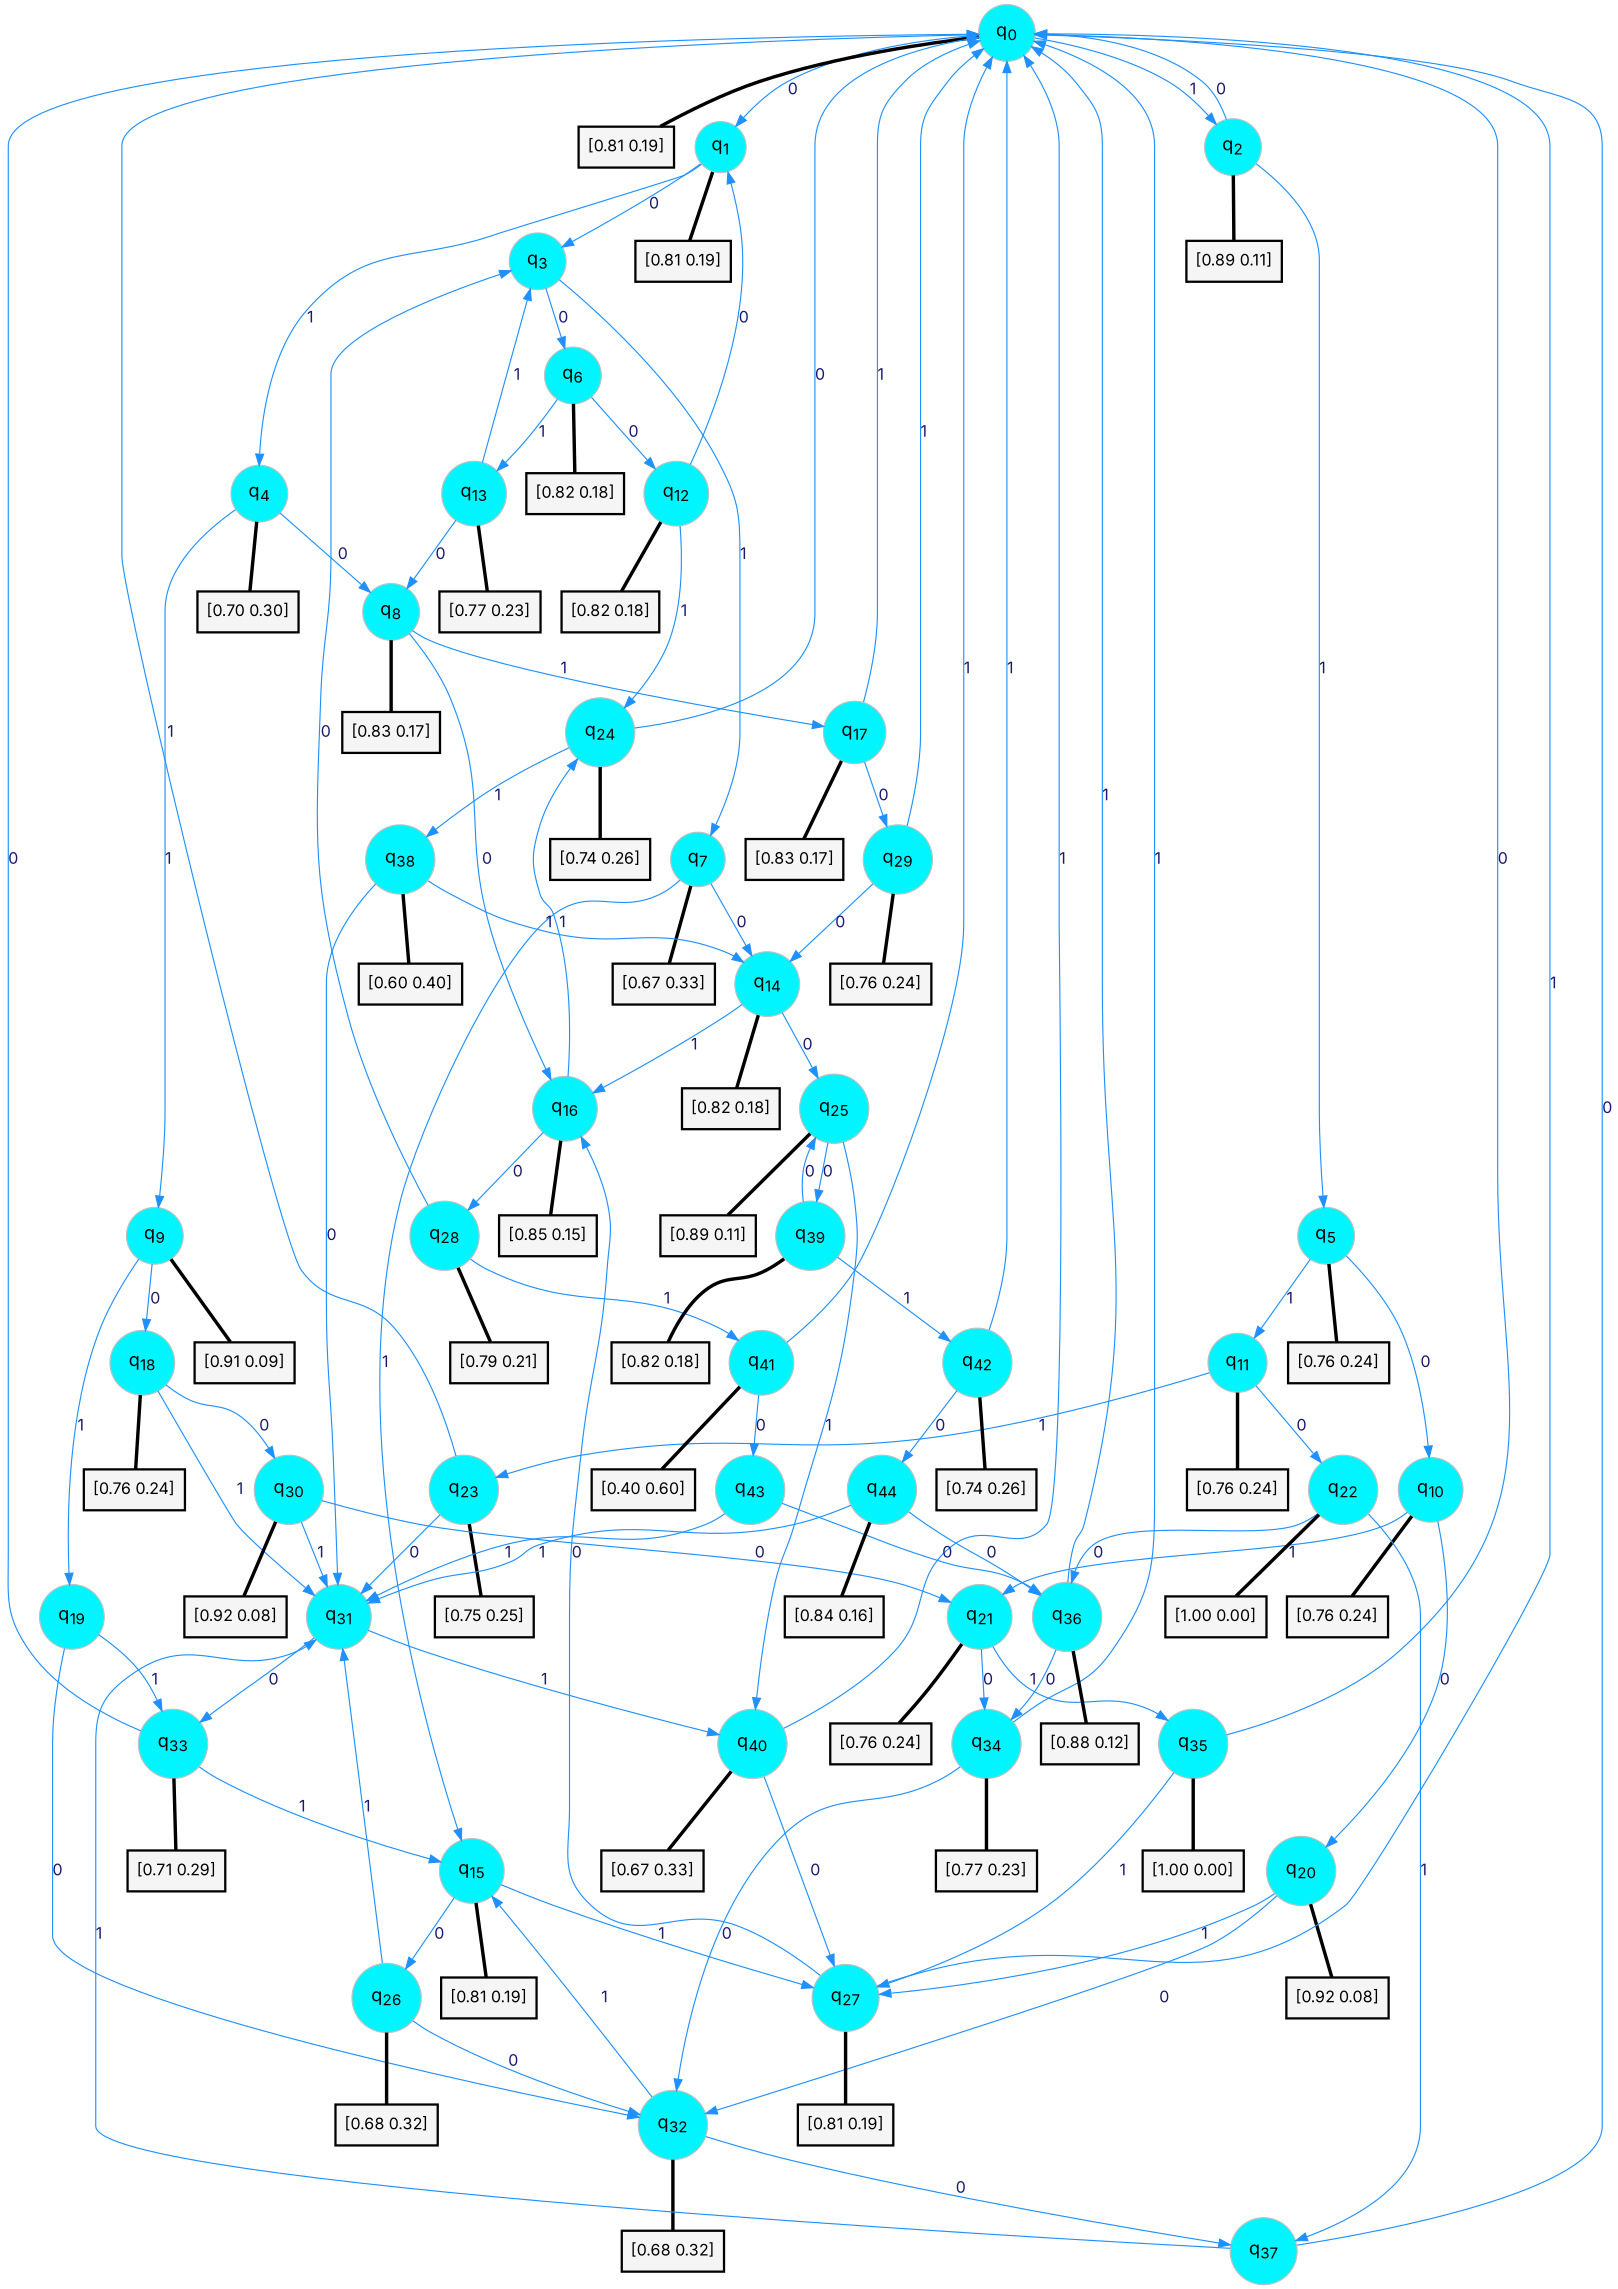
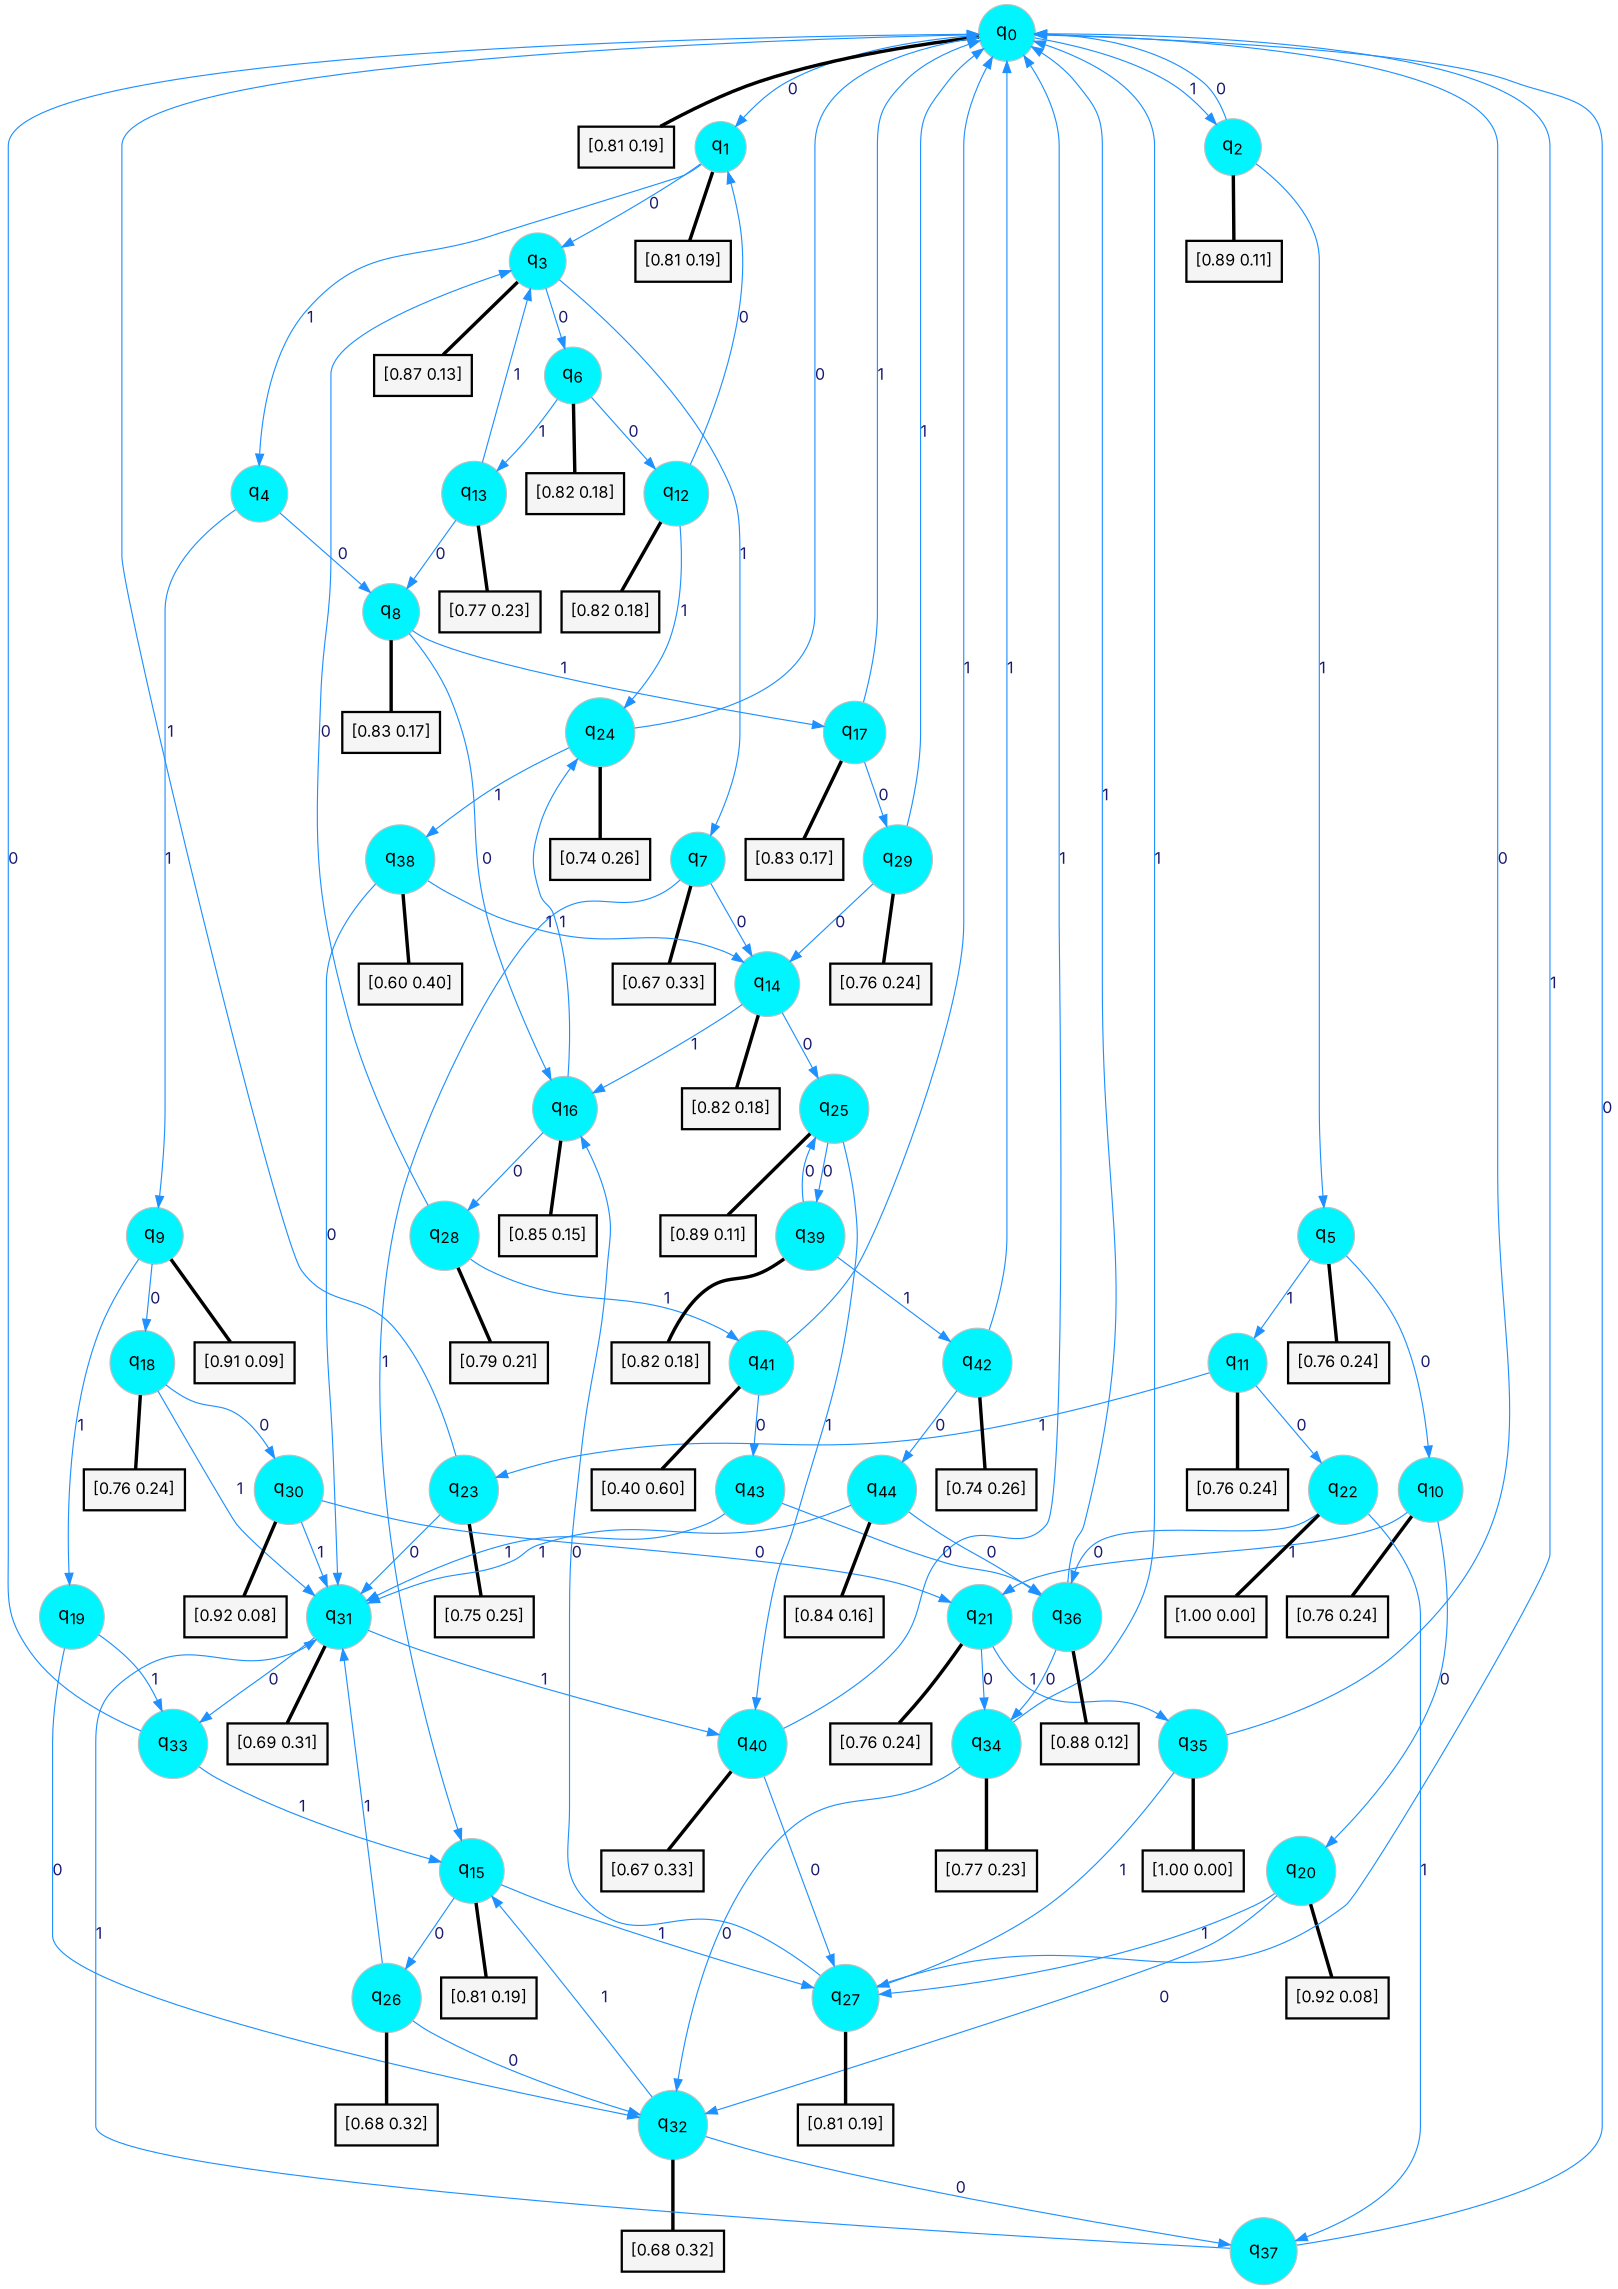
node "[0.87 0.13]": added
node "[0.70 0.30]": removed
node "[0.69 0.31]": added
node "[0.71 0.29]": removed
